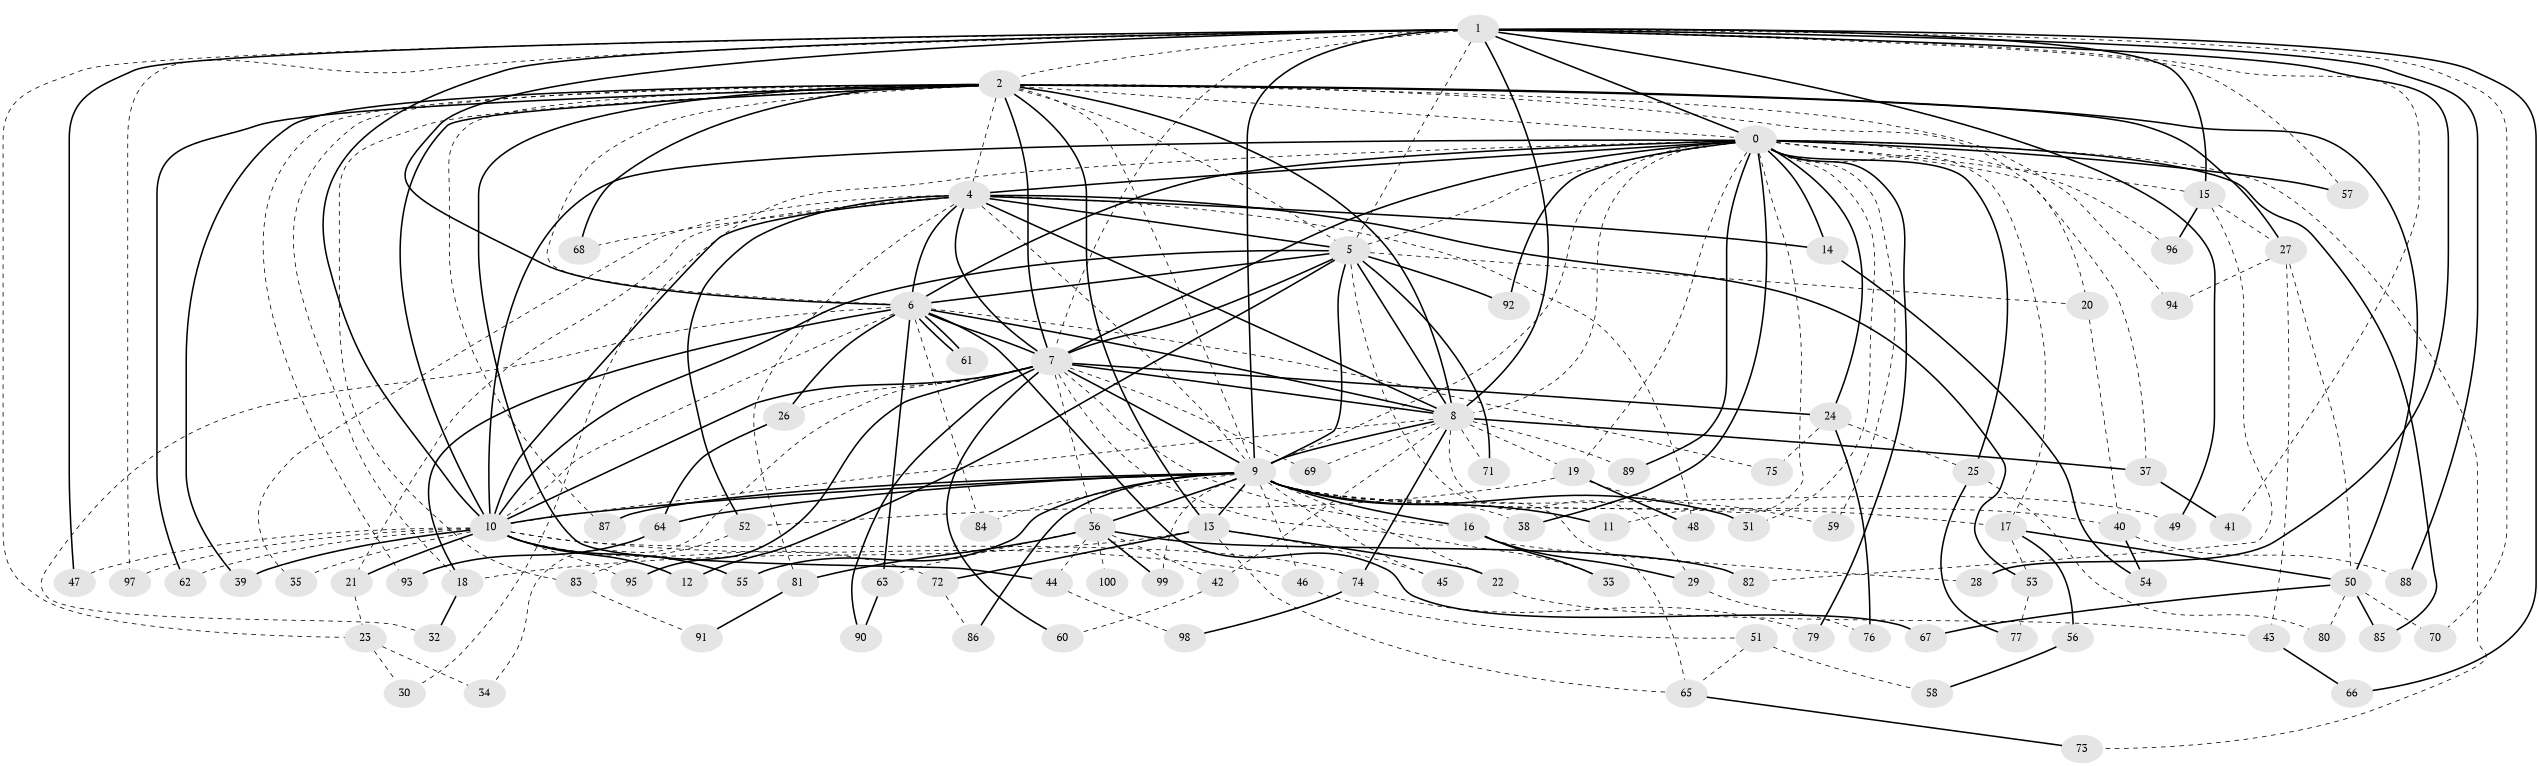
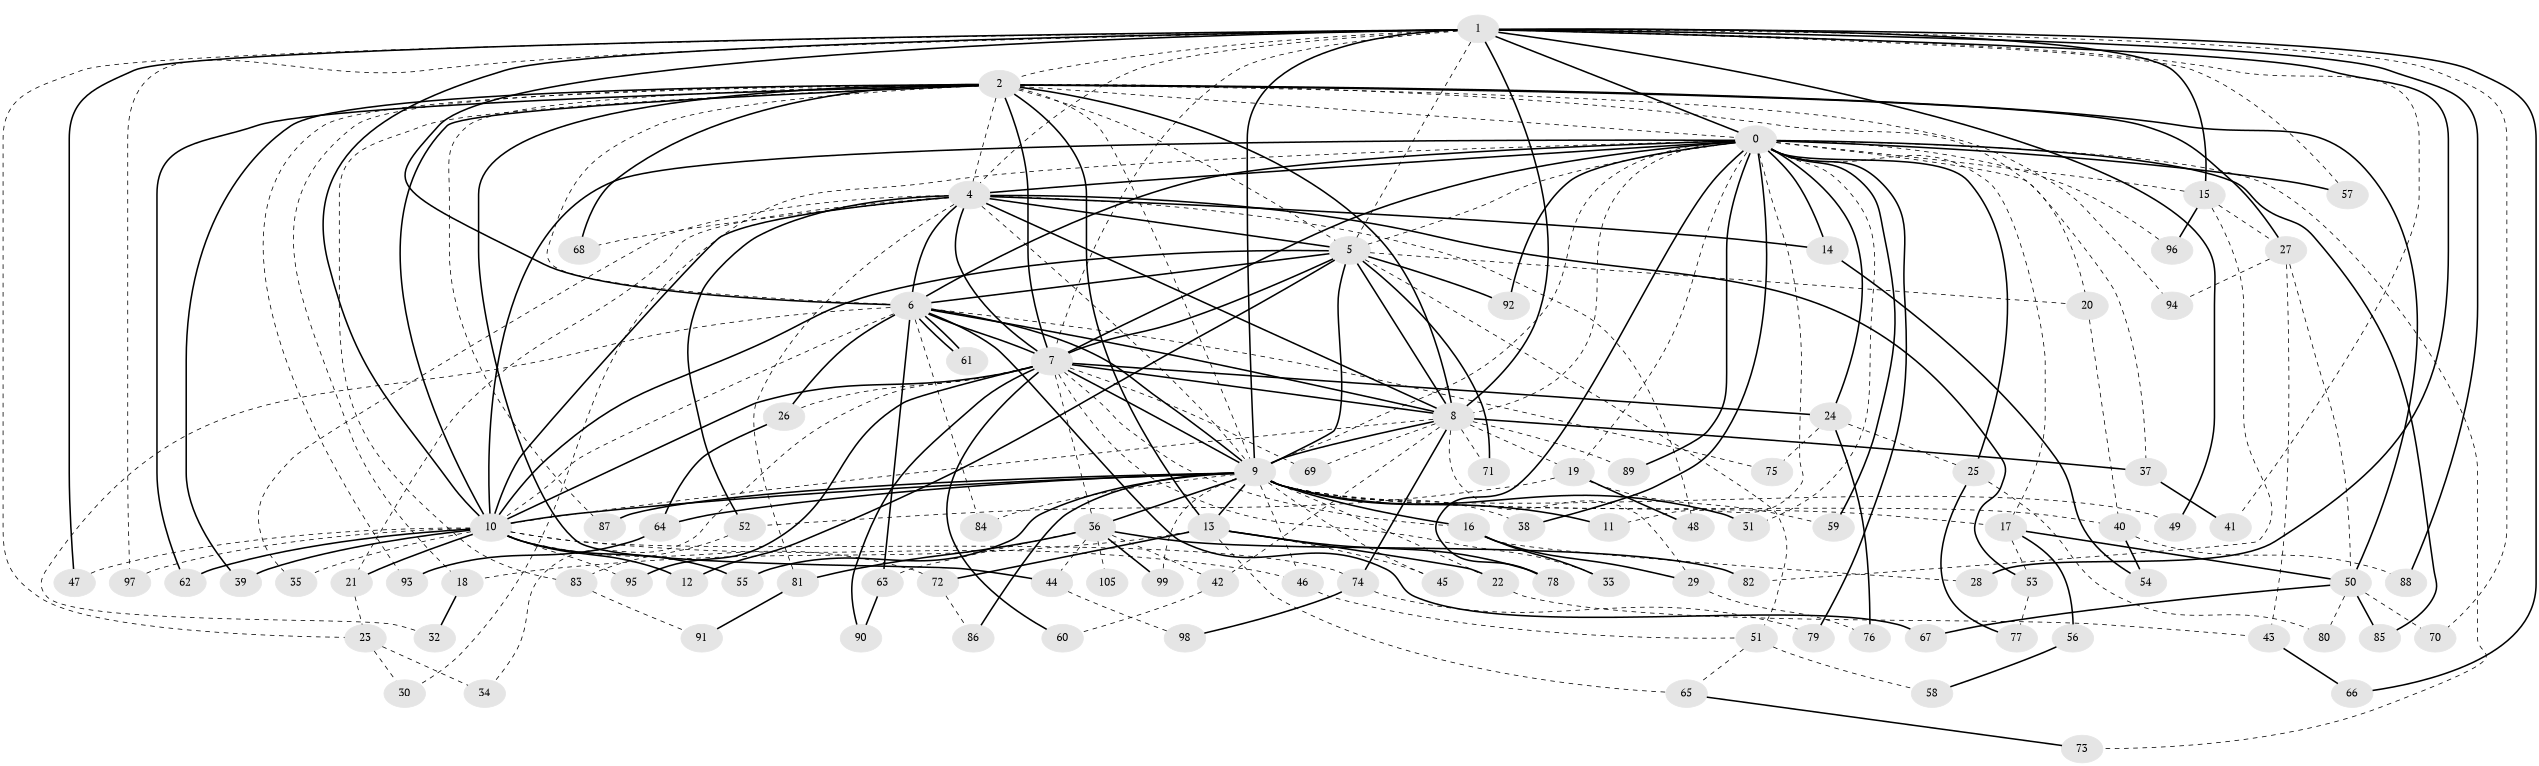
edge "1" -- "4": added
edge "0" -- "59": style dashed -> bold
edge "6" -- "18": now "6" -- "9"
edge "5" -- "65": now "5" -- "51"
edge "10" -- "62": style dashed -> bold
node "100": label "100" -> "105"
node "78": added
